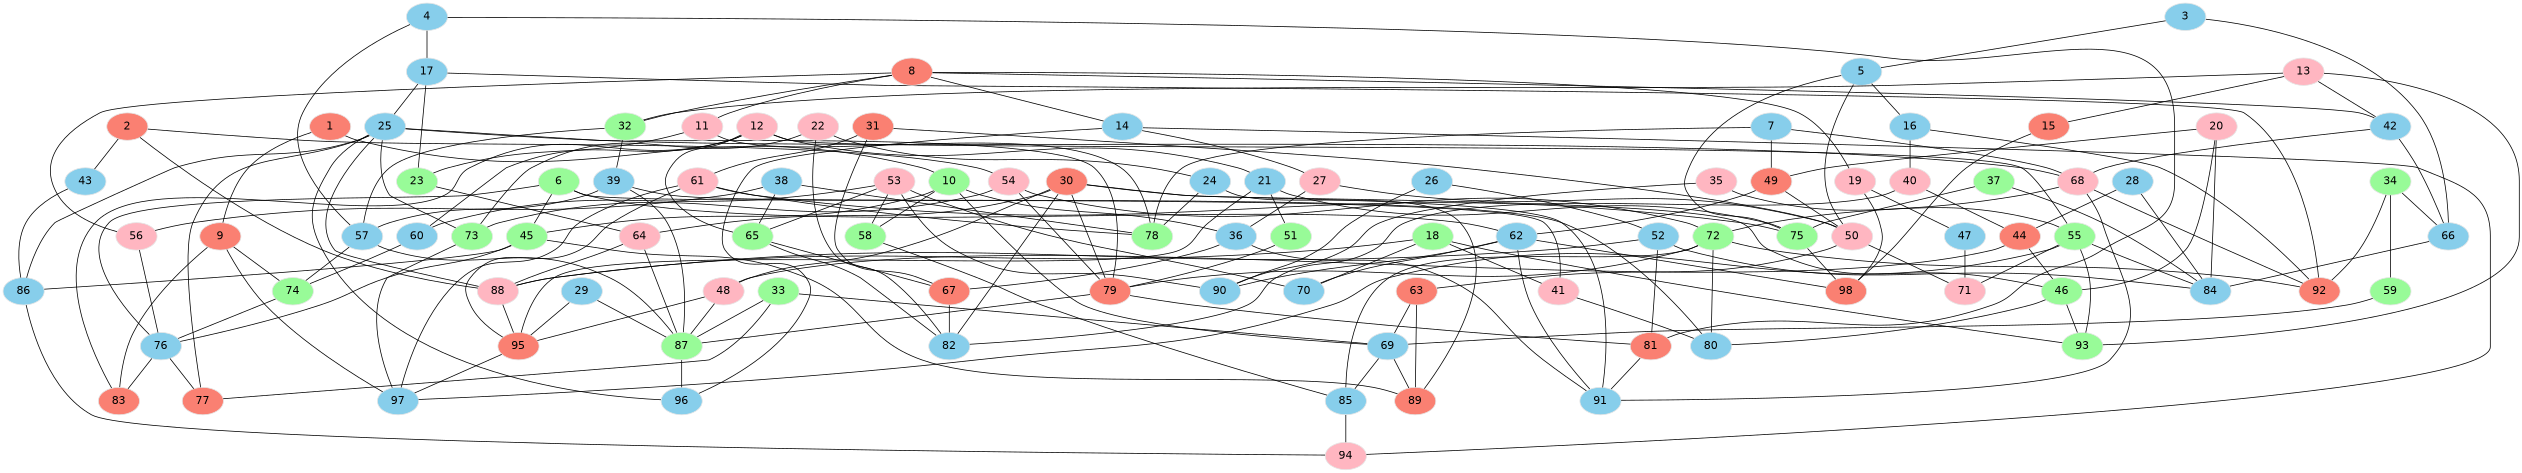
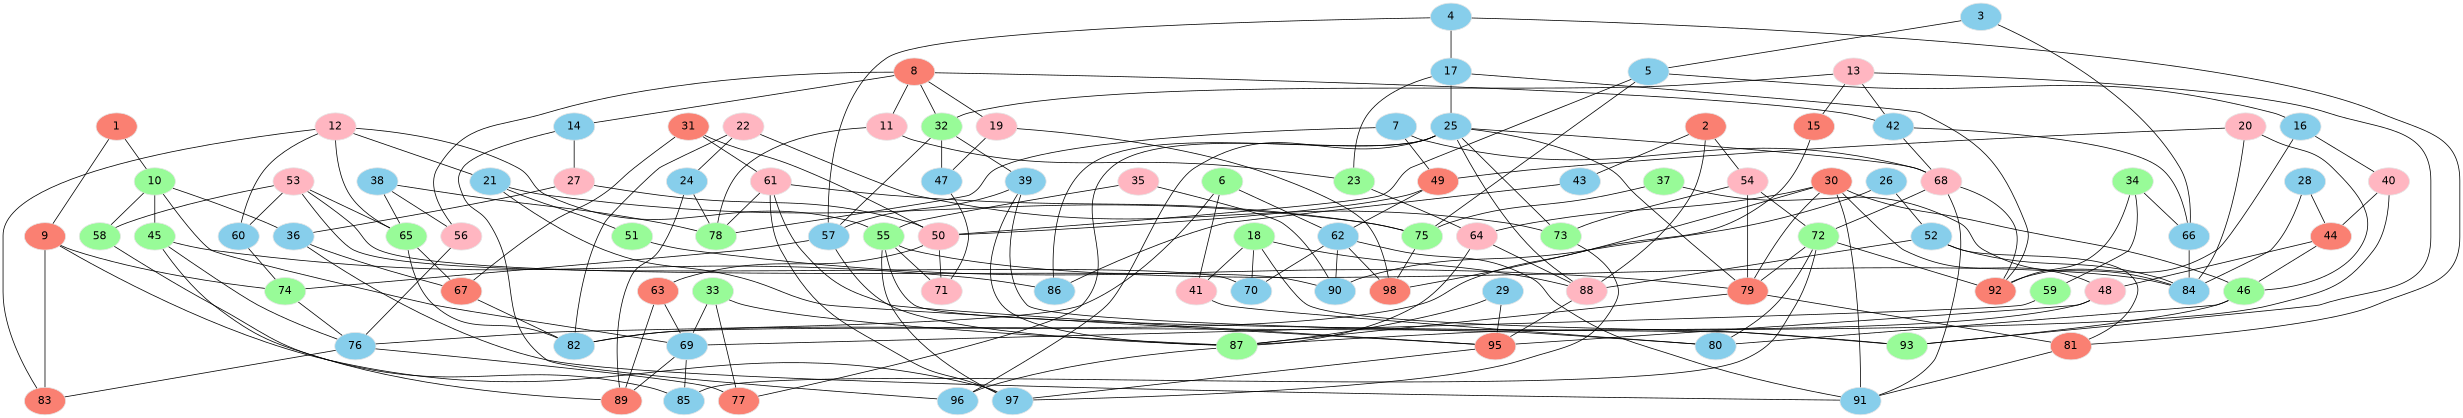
edge "32" -- "47": added
edge "6" -- "45": removed
node "94": removed
